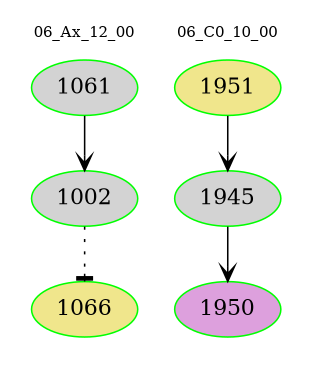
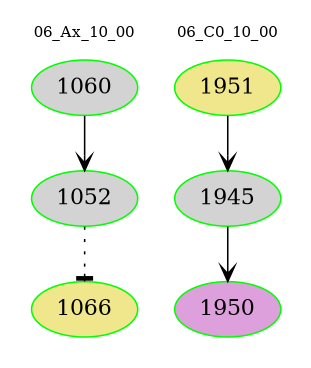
cluster "06_Ax_12_00": label "06_Ax_12_00" -> "06_Ax_10_00"
node "1061": label "1061" -> "1060"
node "1002": label "1002" -> "1052"
